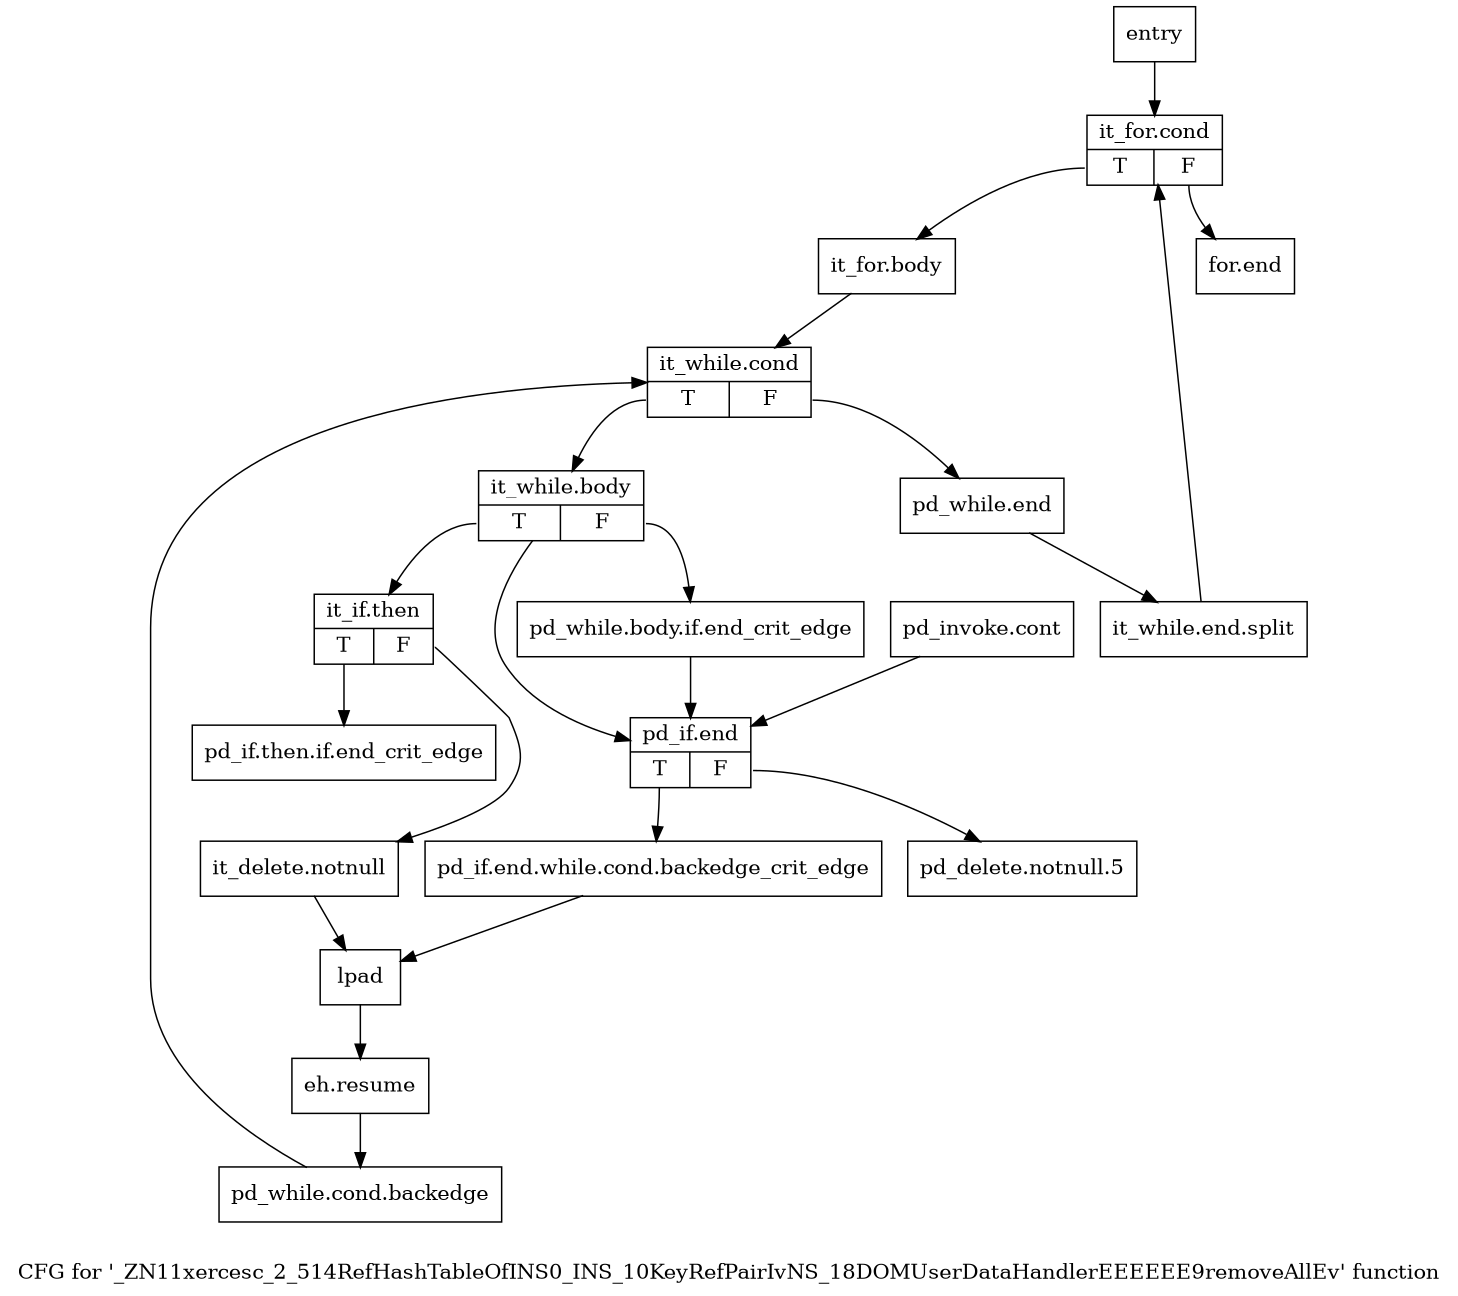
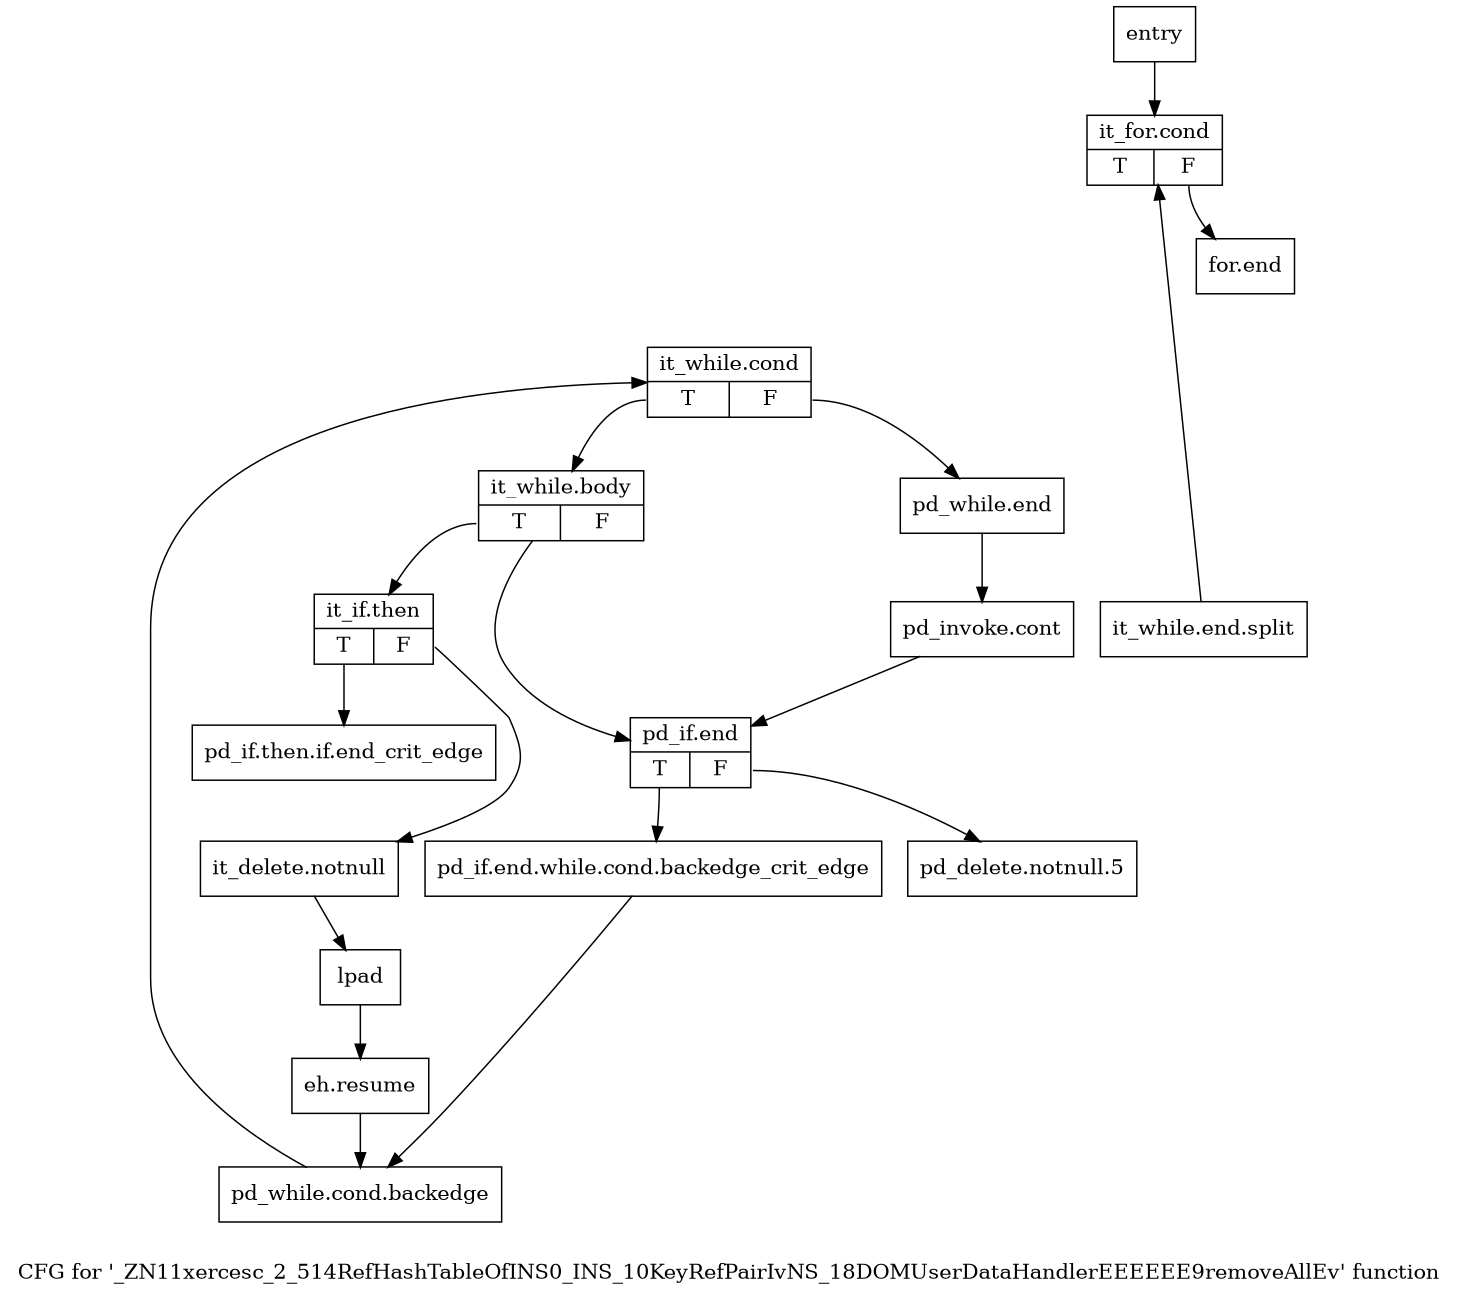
node "it_for.body": removed
edge "pd_while.end" -> "it_while.end.split": now "pd_while.end" -> "pd_invoke.cont"
node "pd_while.body.if.end_crit_edge": removed
edge "pd_if.end.while.cond.backedge_crit_edge" -> "lpad": now "pd_if.end.while.cond.backedge_crit_edge" -> "pd_while.cond.backedge"
